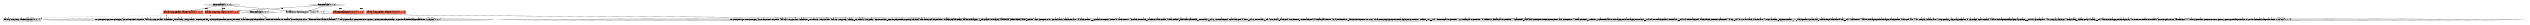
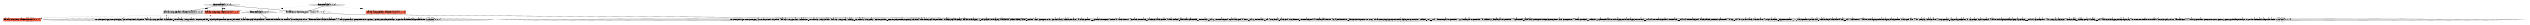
edge "fillRemoteBranches['0', '1', '0']" -> "final Map<String,String> tags@@@2@@@['1', '1', '0']": style bold -> dotted
node "final Map<String,GitBranch> branches@@@2@@@['1', '0', '0']": fillcolor tomato -> lightgray
node "final GitRemoteConfig cfg@@@2@@@['0', '1', '0']": removed
node "final Map<String,String> branches@@@2@@@['0', '0', '1']": fillcolor lightgray -> tomato
